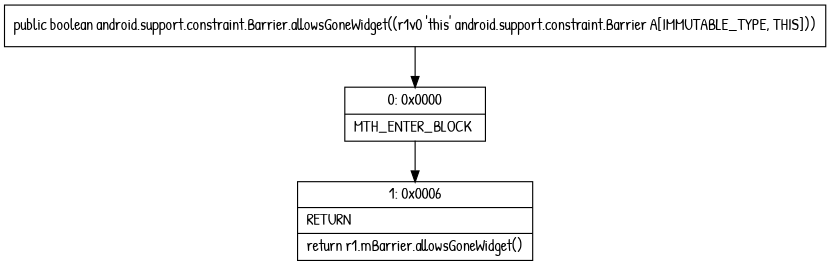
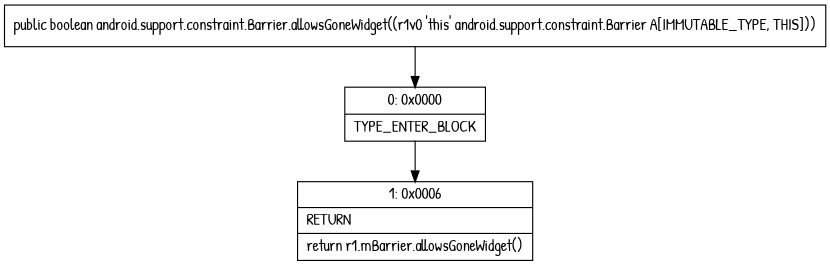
node "0: 0x0000": text "MTH_ENTER_BLOCK" -> "TYPE_ENTER_BLOCK"
